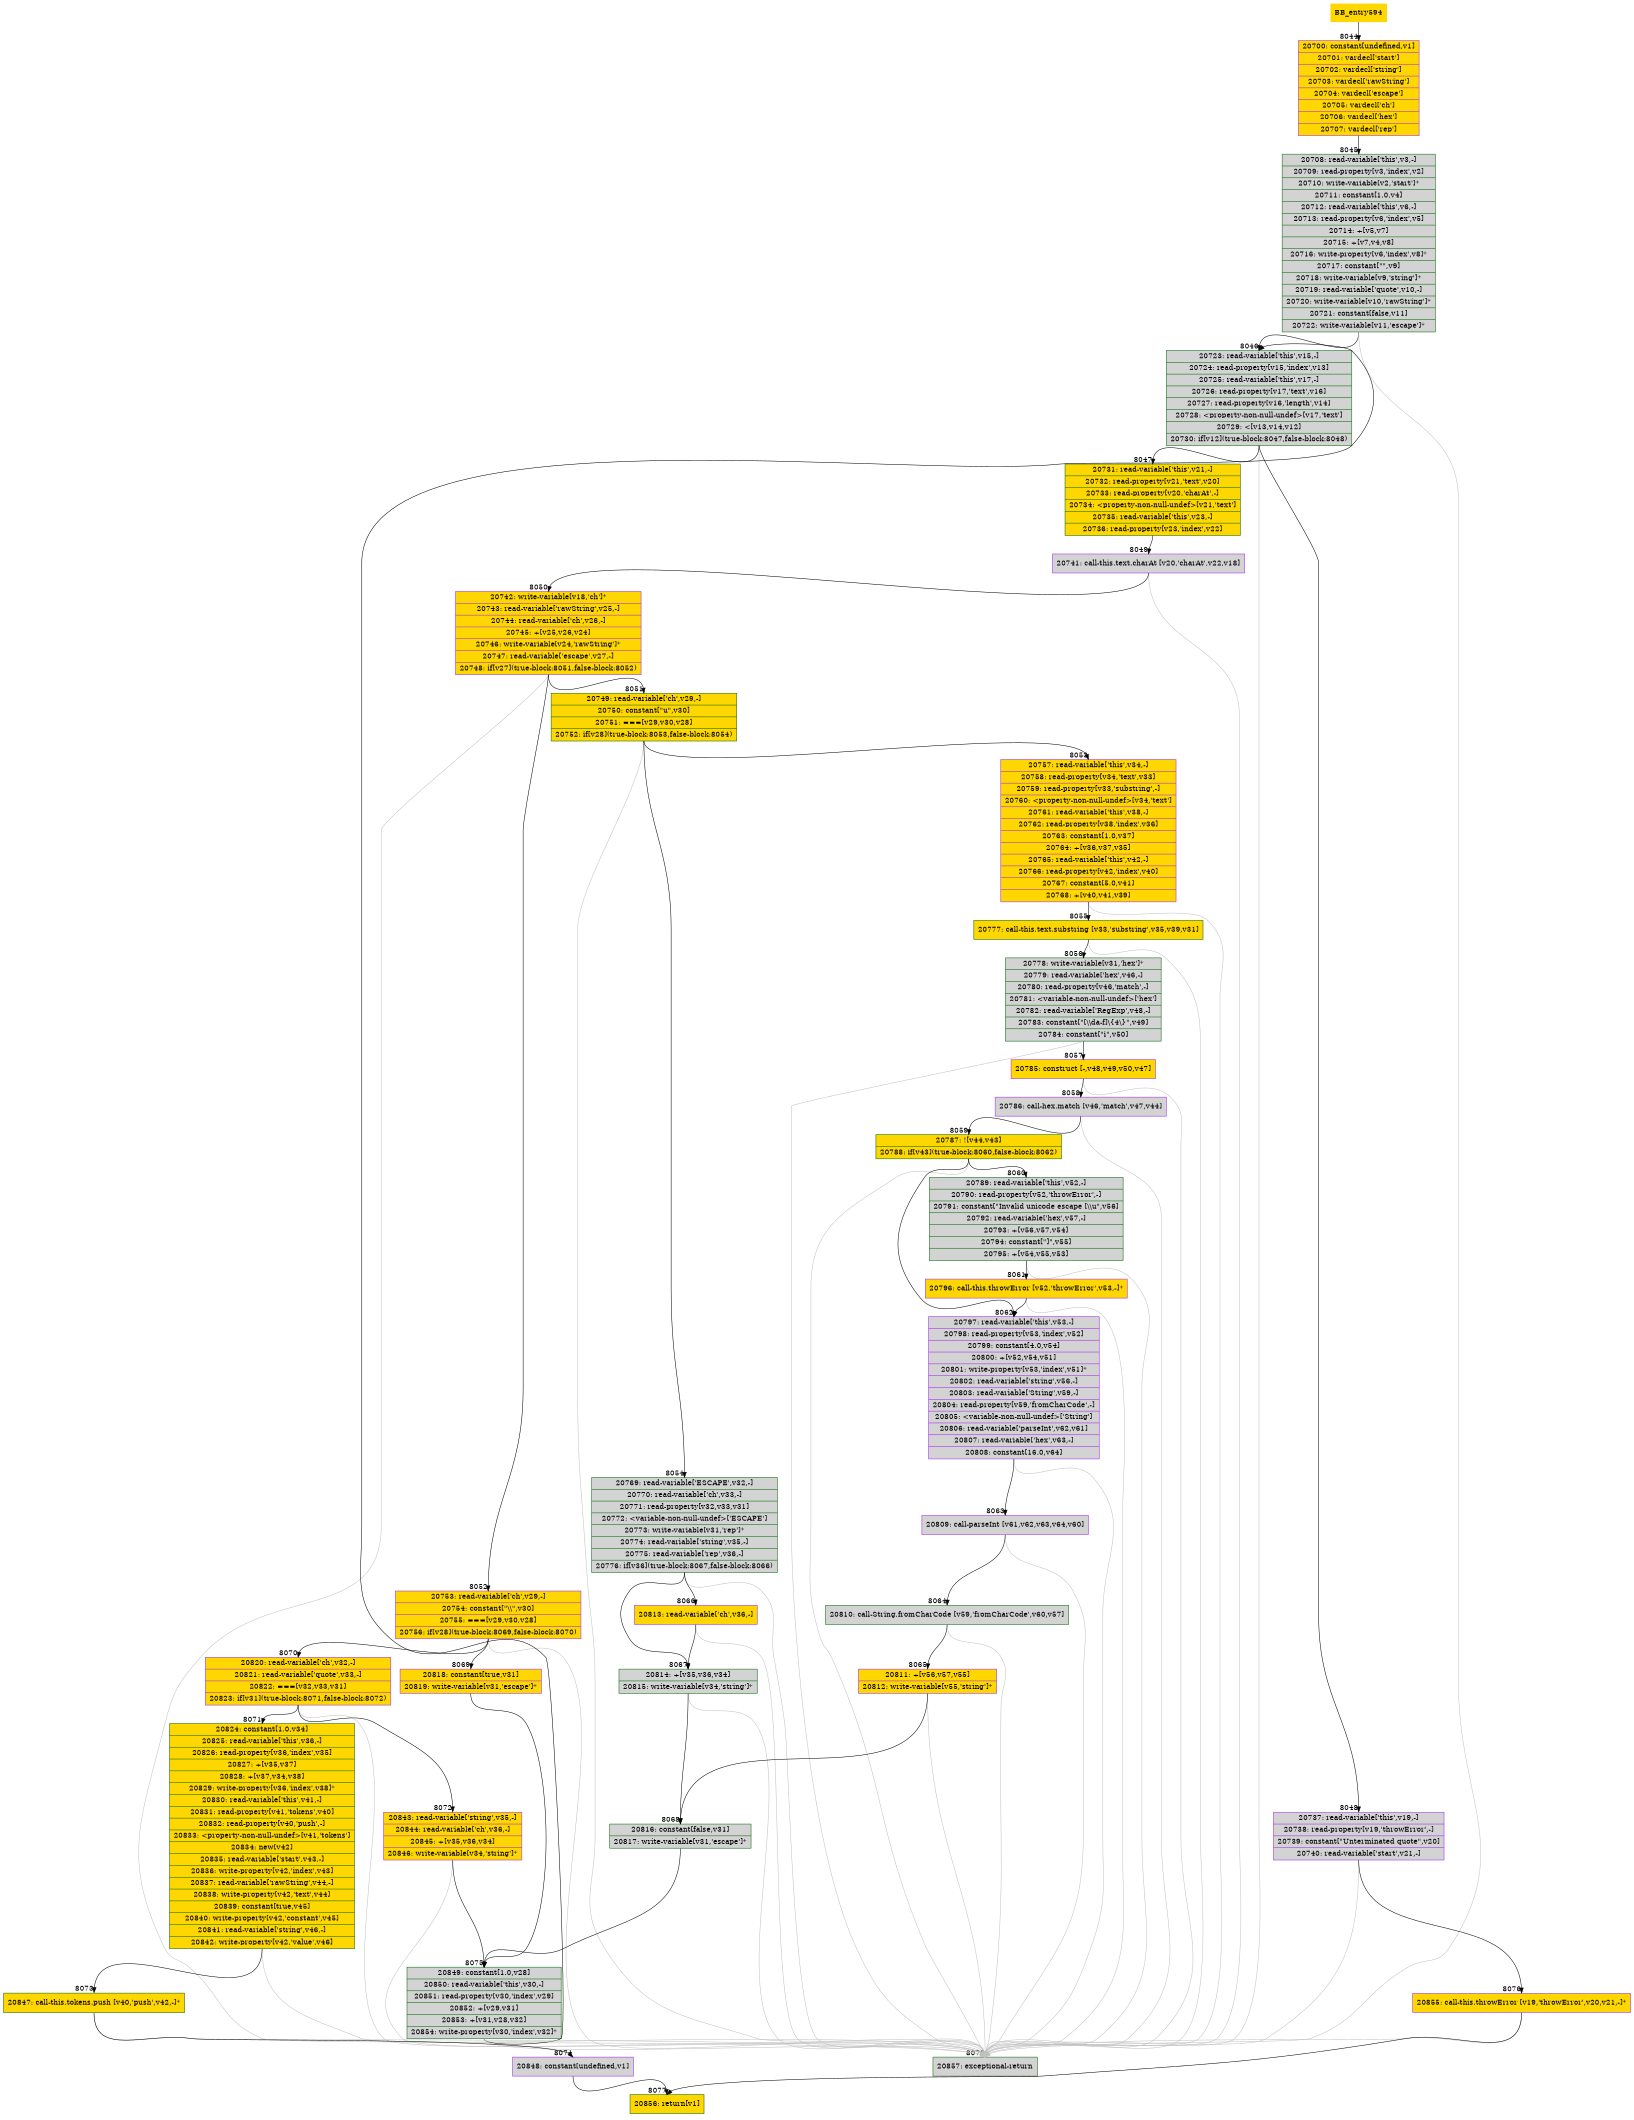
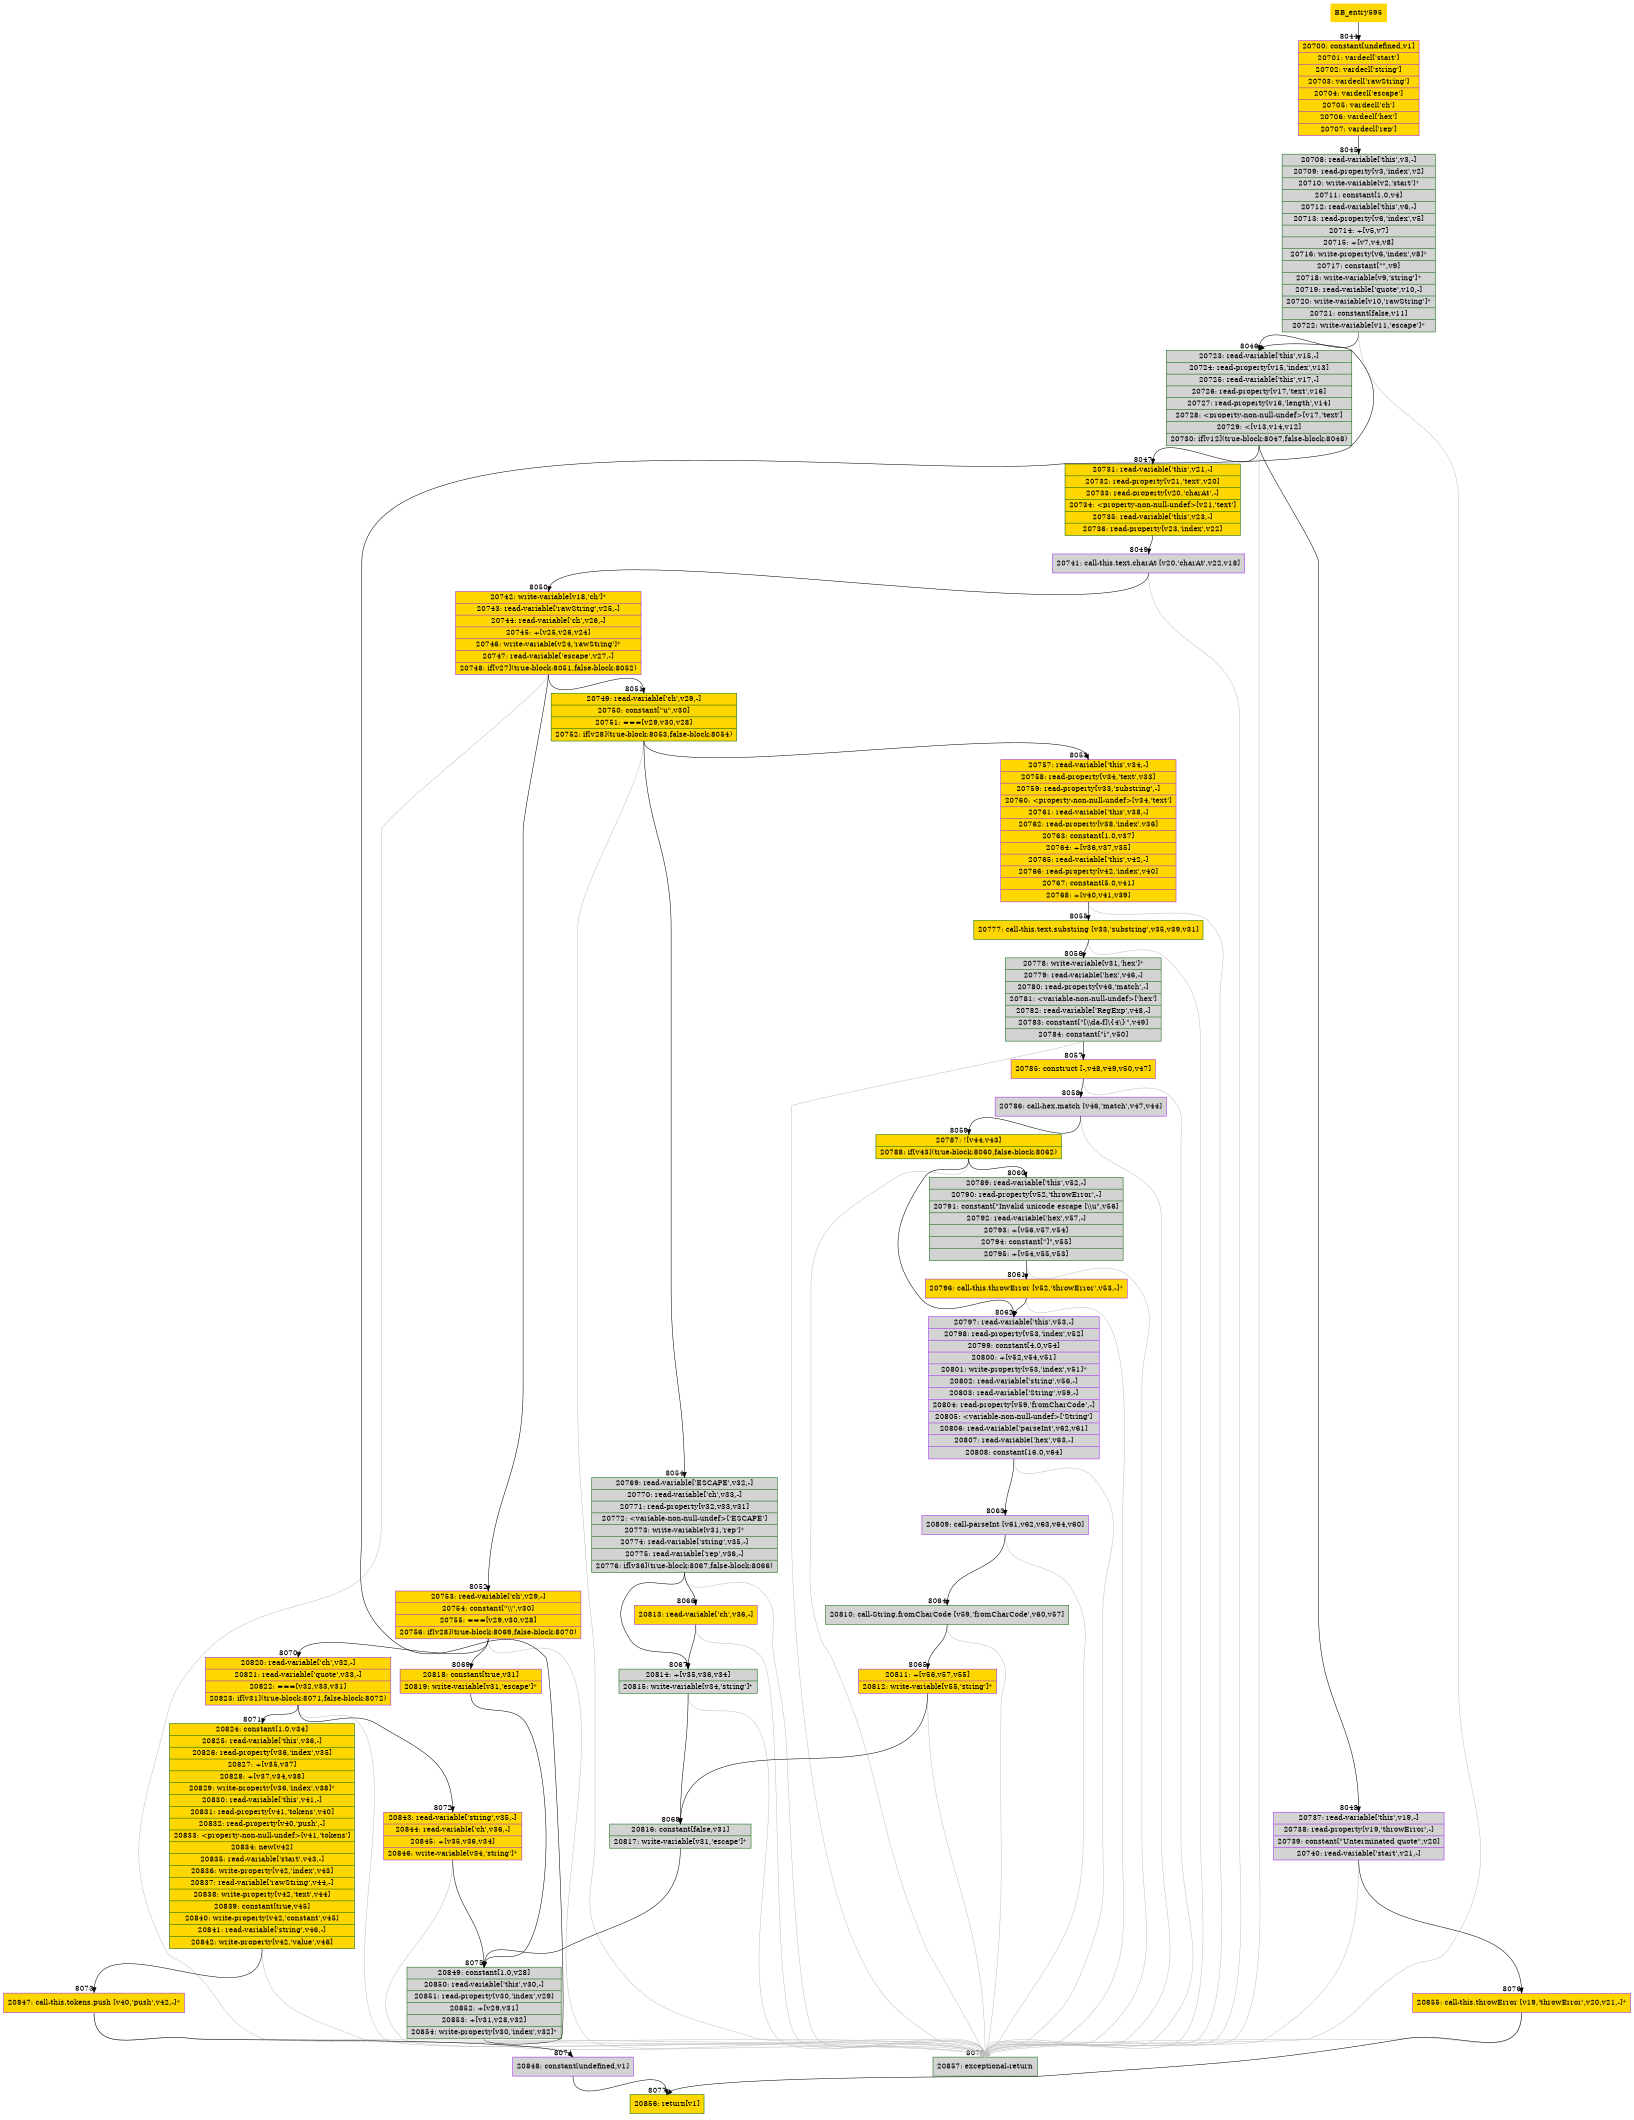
node "BB_entry594": label "BB_entry594" -> "BB_entry595"
node "20847: call-this.tokens.push [v40,'push',v42,-]*": color darkgreen -> purple
